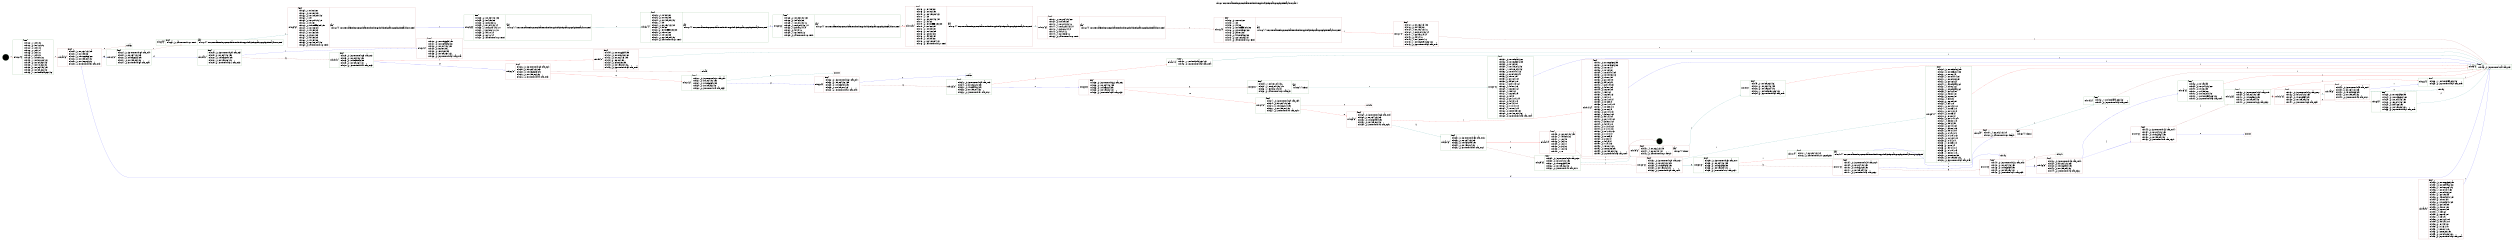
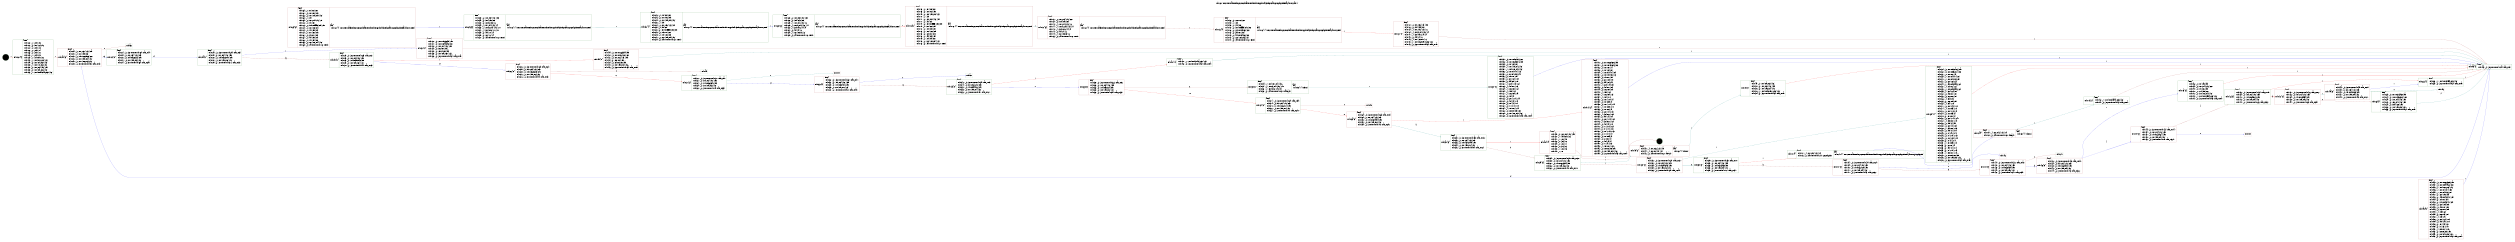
node "0x40165a [5]": removed
